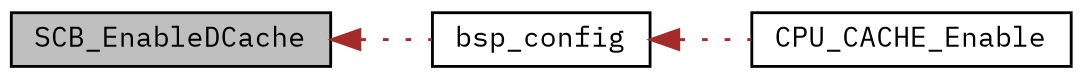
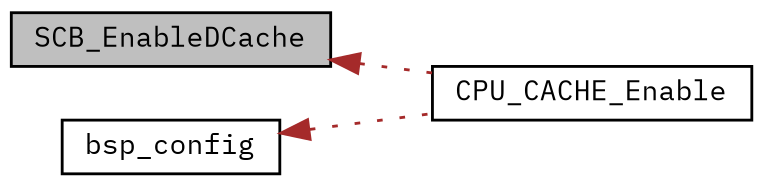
edge "bsp_config" -> "SCB_EnableDCache": now "CPU_CACHE_Enable" -> "SCB_EnableDCache"
